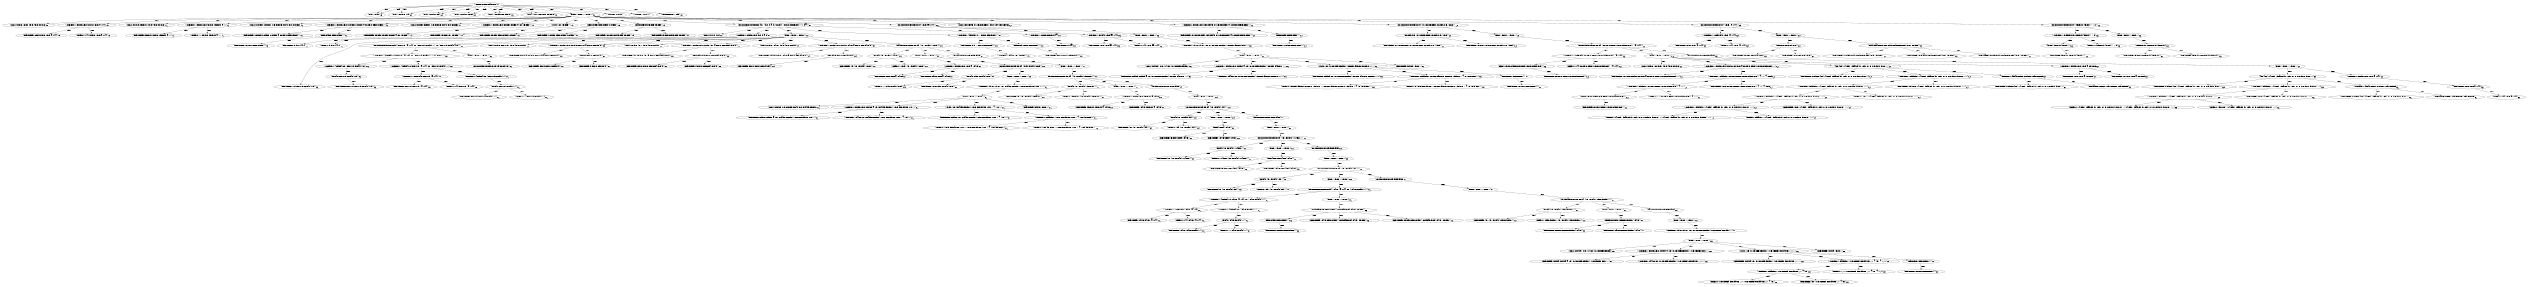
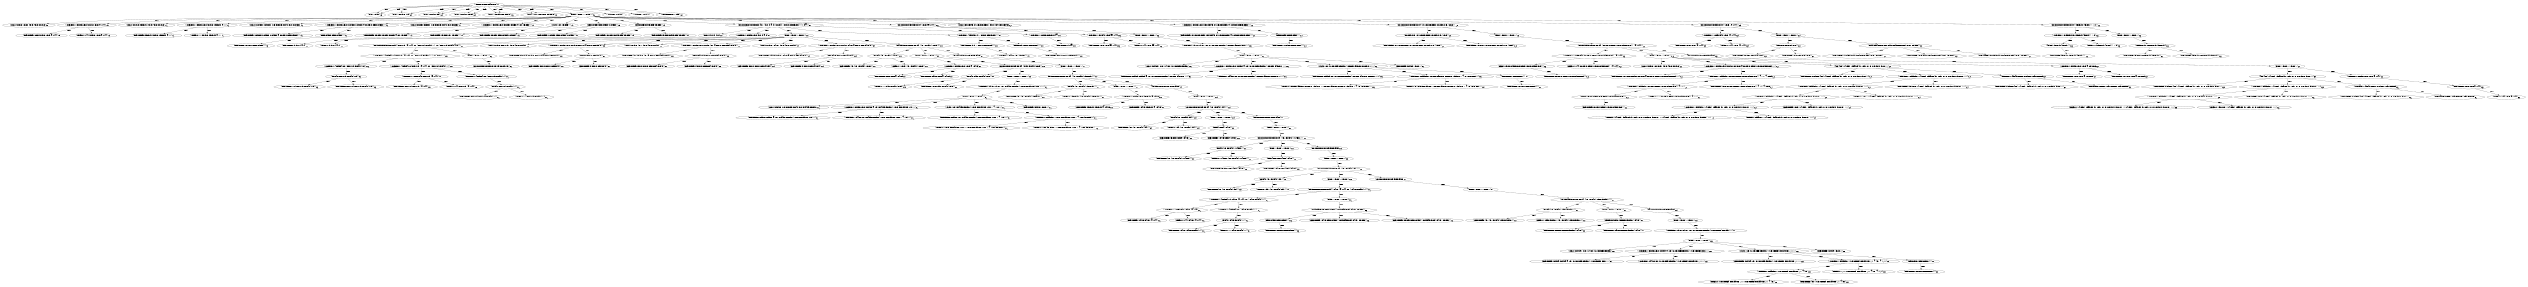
edge "(<operator>.assignment,int i = 0)" -> "(IDENTIFIER,uri,attrUri.equals(uri))": now "(equals,attrUri.equals(uri))" -> "(IDENTIFIER,uri,attrUri.equals(uri))"
node "(IDENTIFIER,i,attrs.getValue(i))": added
